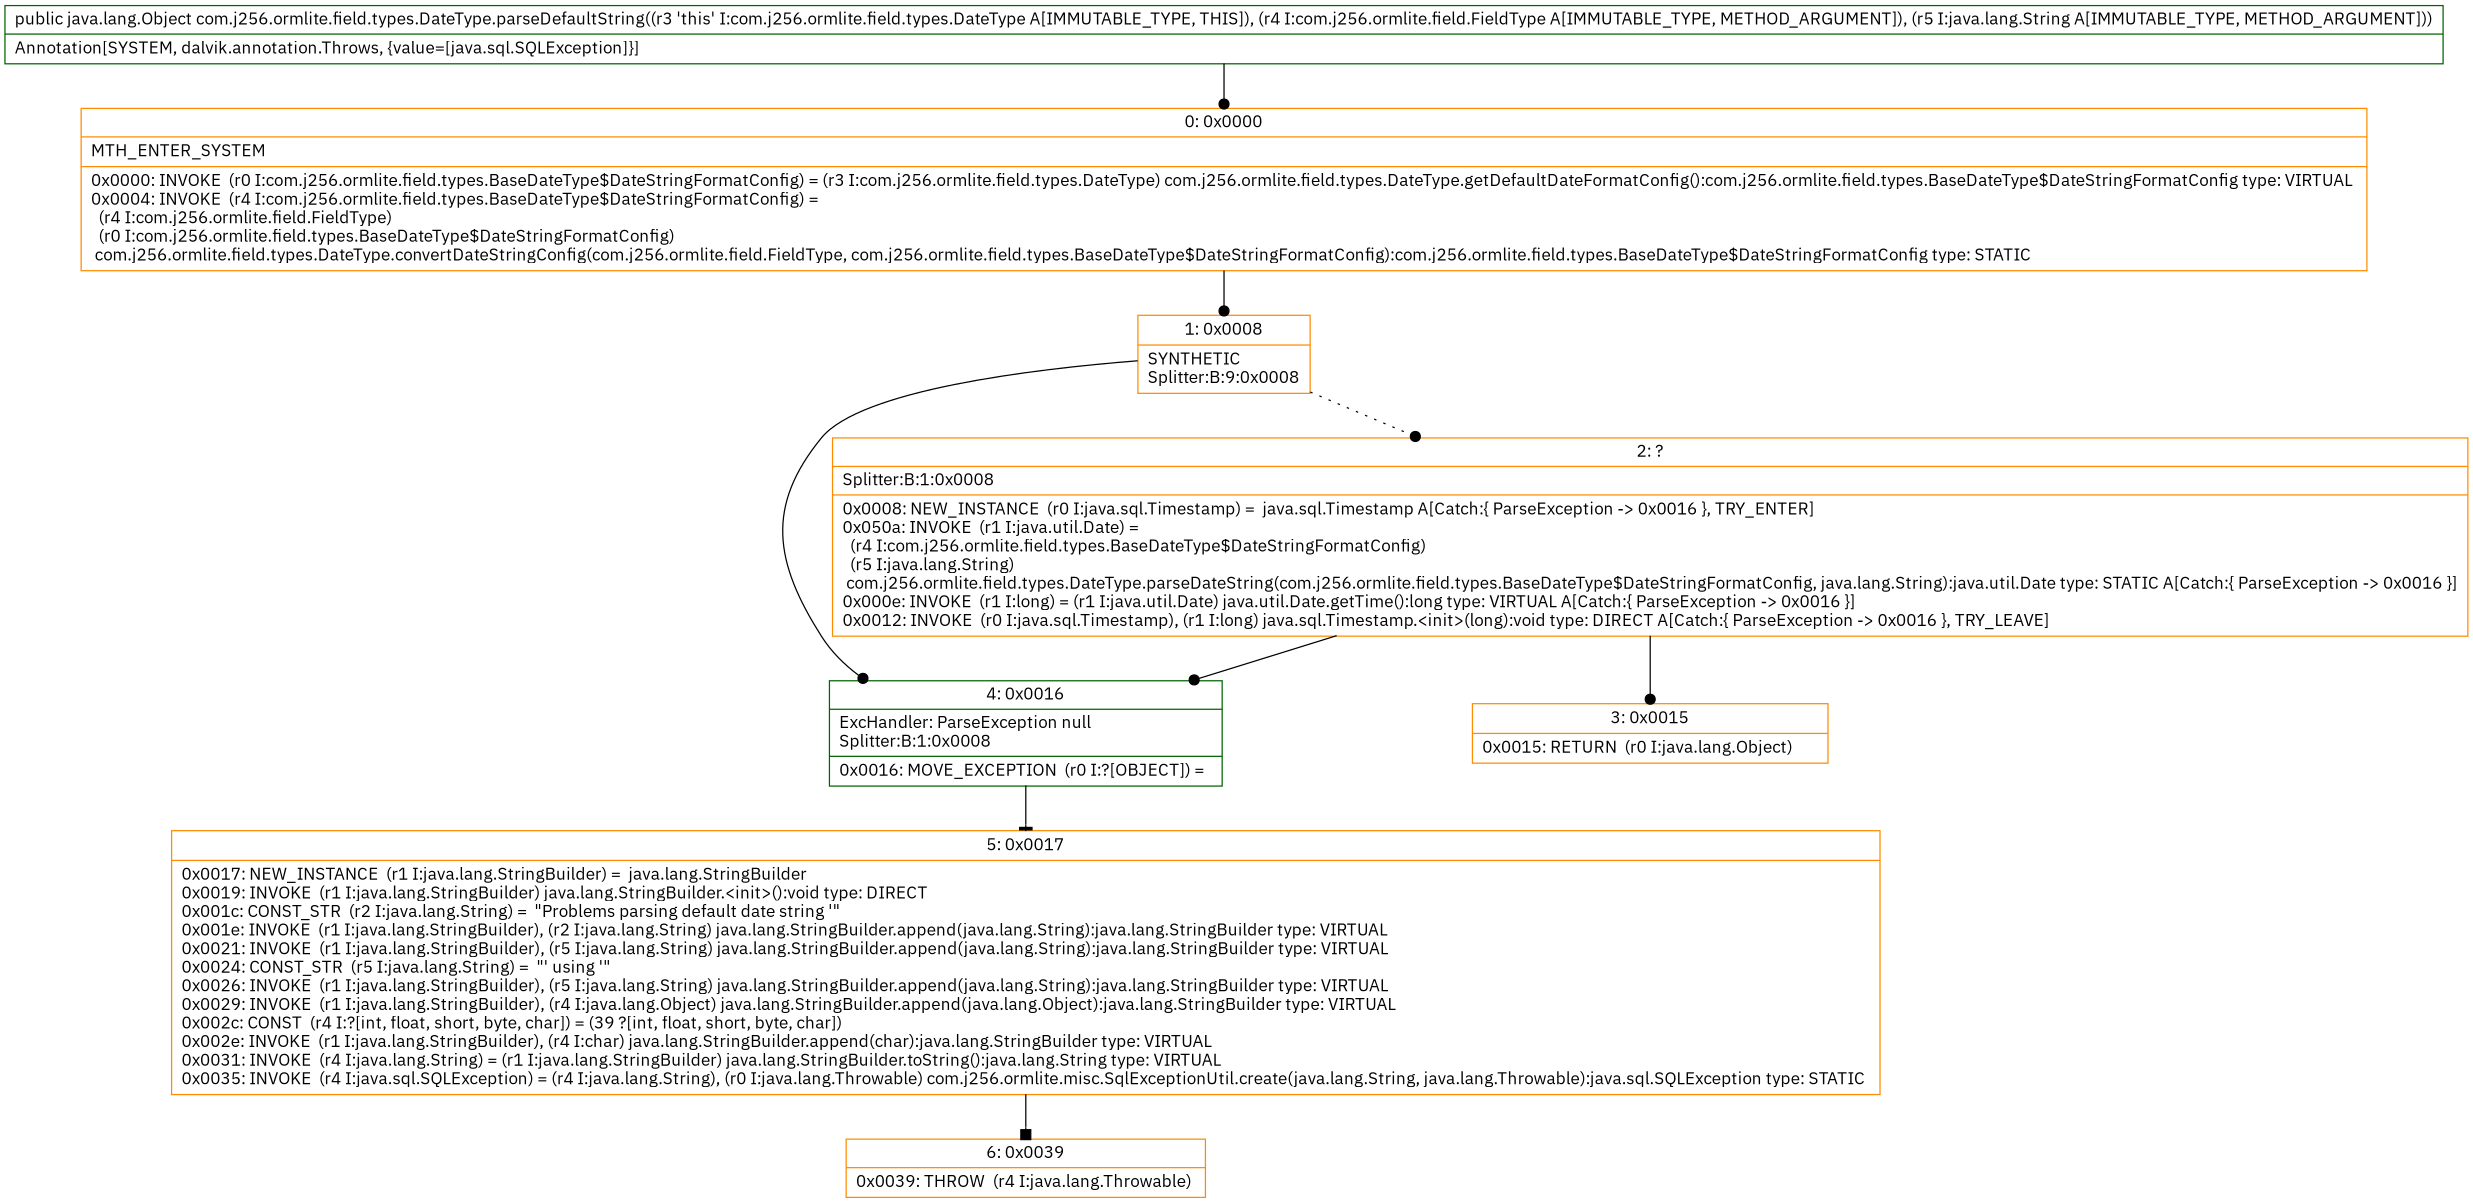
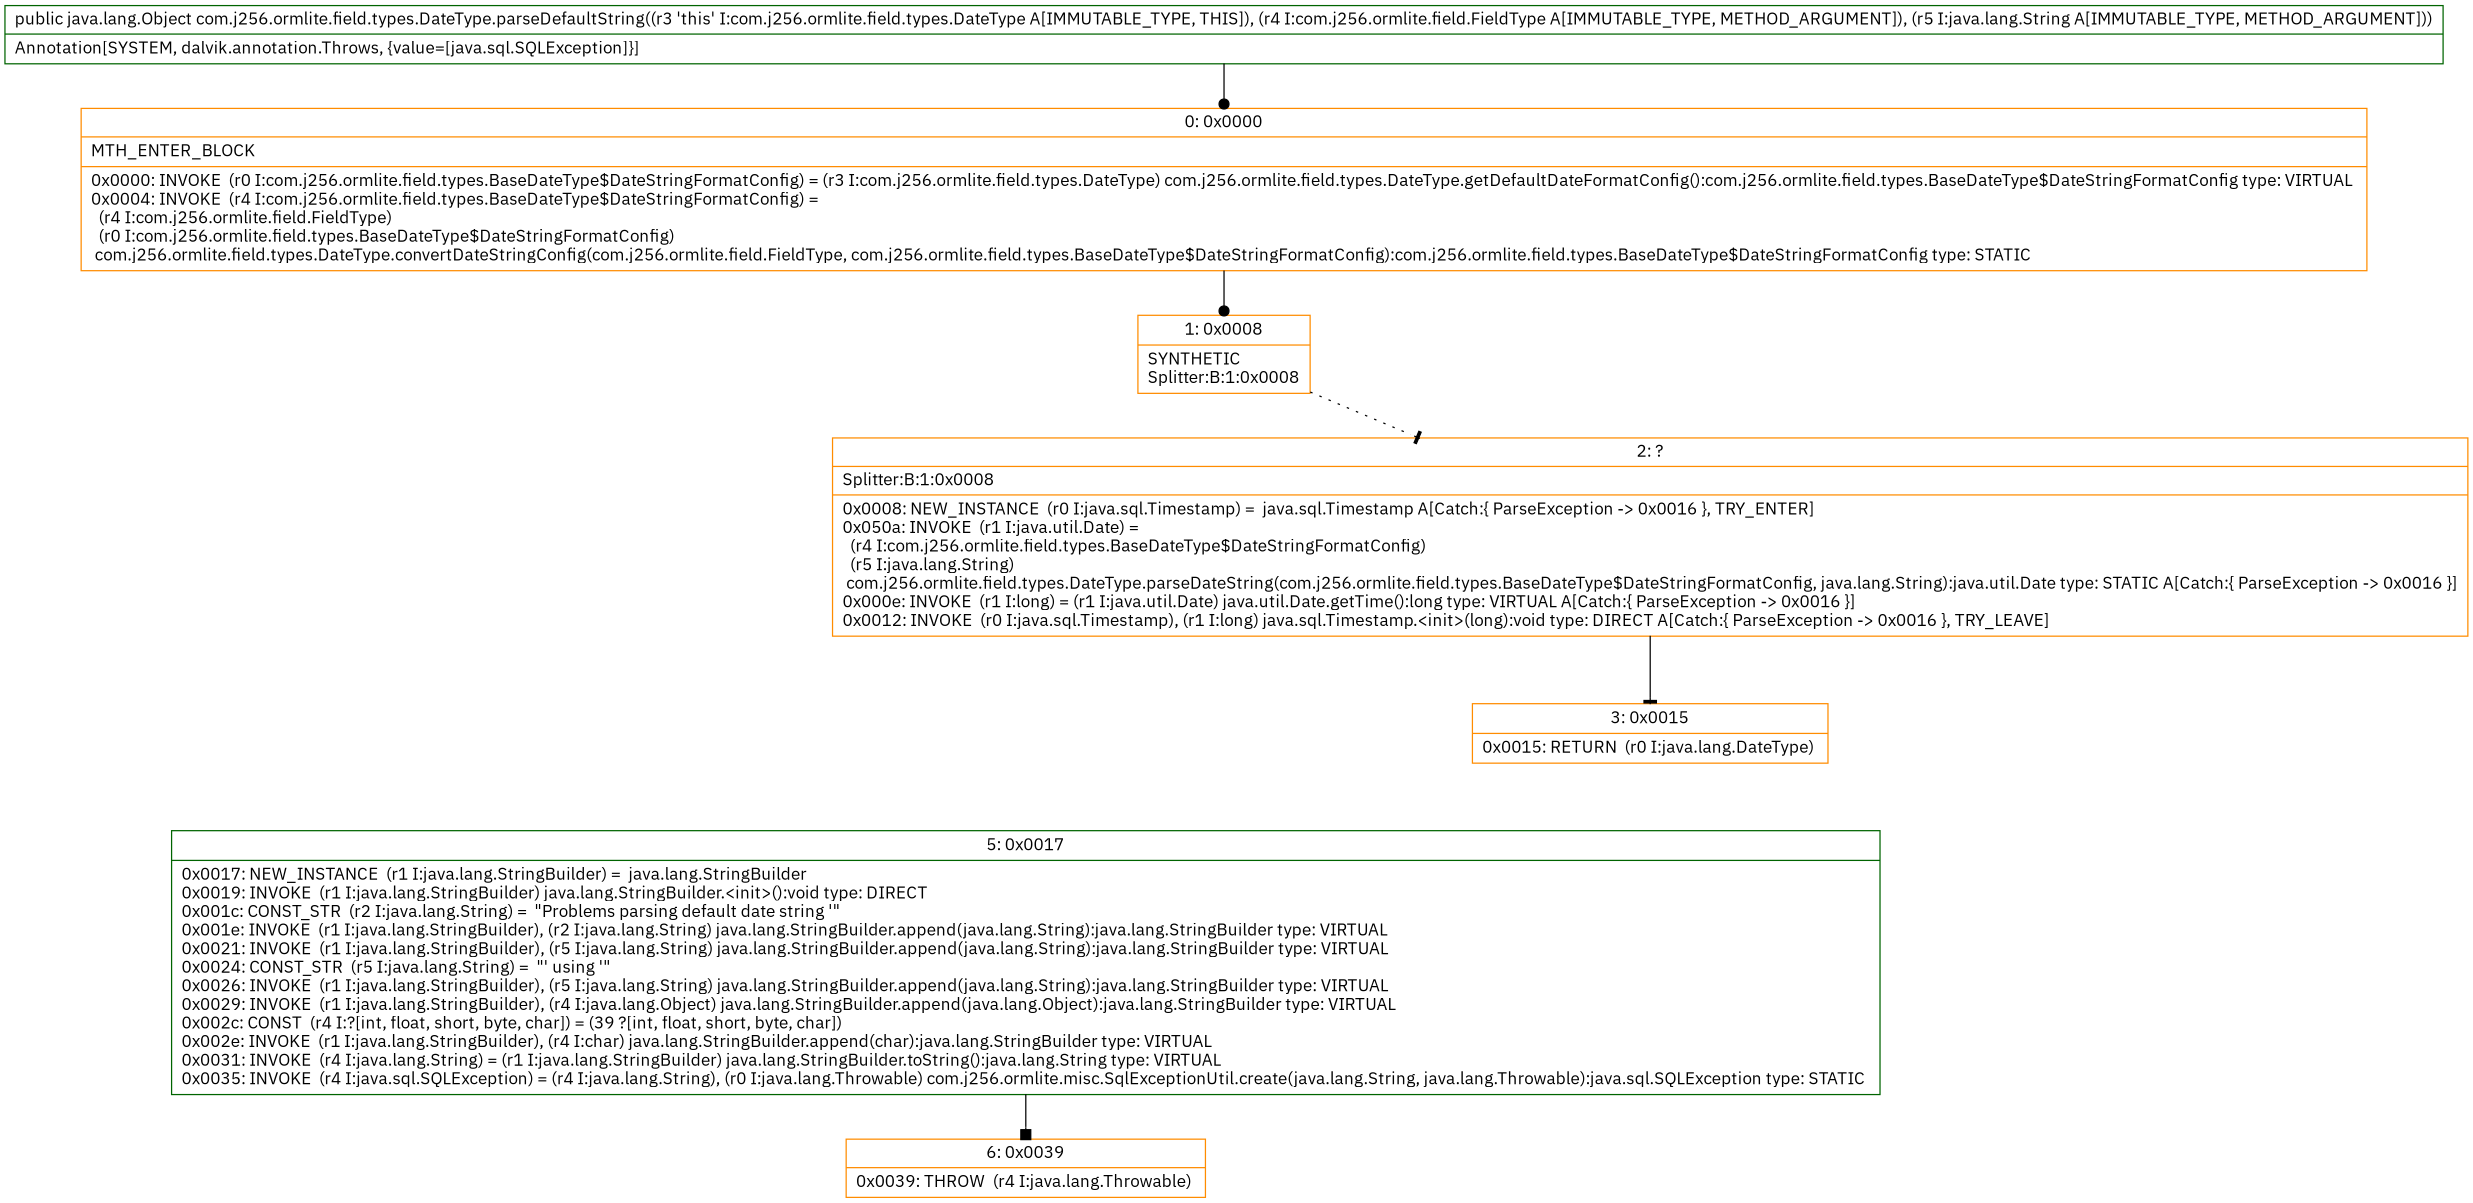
node "0: 0x0000": text "MTH_ENTER_SYSTEM" -> "MTH_ENTER_BLOCK"
node "1: 0x0008": text "Splitter:B:9:0x0008" -> "Splitter:B:1:0x0008"
edge "1: 0x0008" -> "2: ?": arrowhead dot -> tee
edge "2: ?" -> "3: 0x0015": arrowhead dot -> tee
node "4: 0x0016": removed
node "3: 0x0015": text "0x0015: RETURN  (r0 I:java.lang.Object)" -> "0x0015: RETURN  (r0 I:java.lang.DateType)"
node "5: 0x0017": color darkorange -> darkgreen
